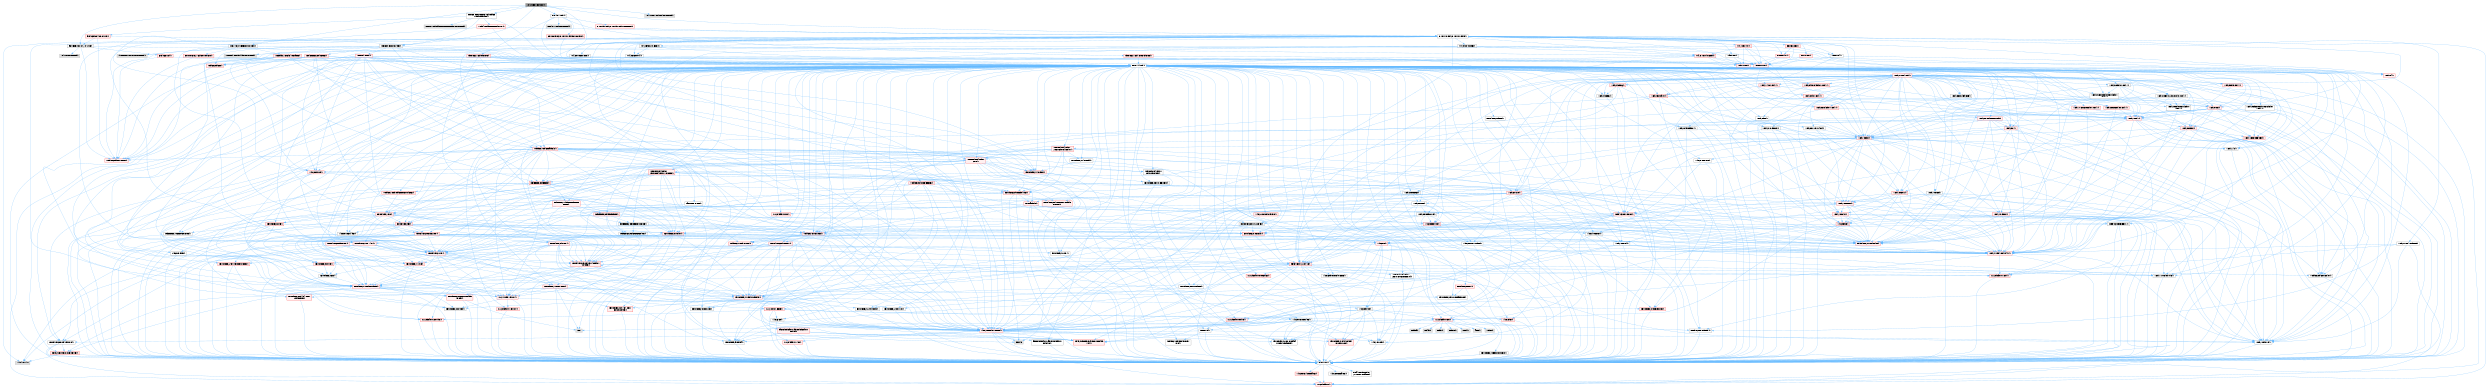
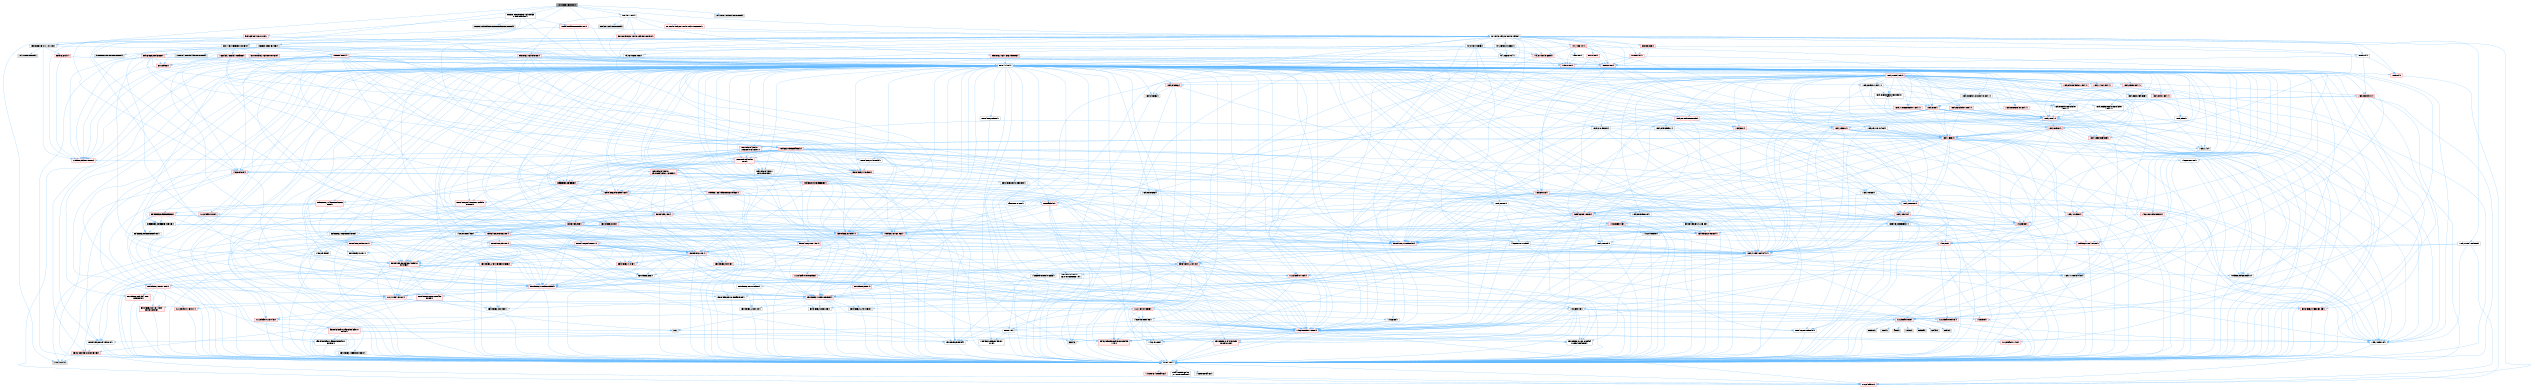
node "UObject/Object.h": label "UObject/Object.h" -> "Text/Object.h"
edge "Math/Vector.h" -> "Math/Vector4.h": reversed
